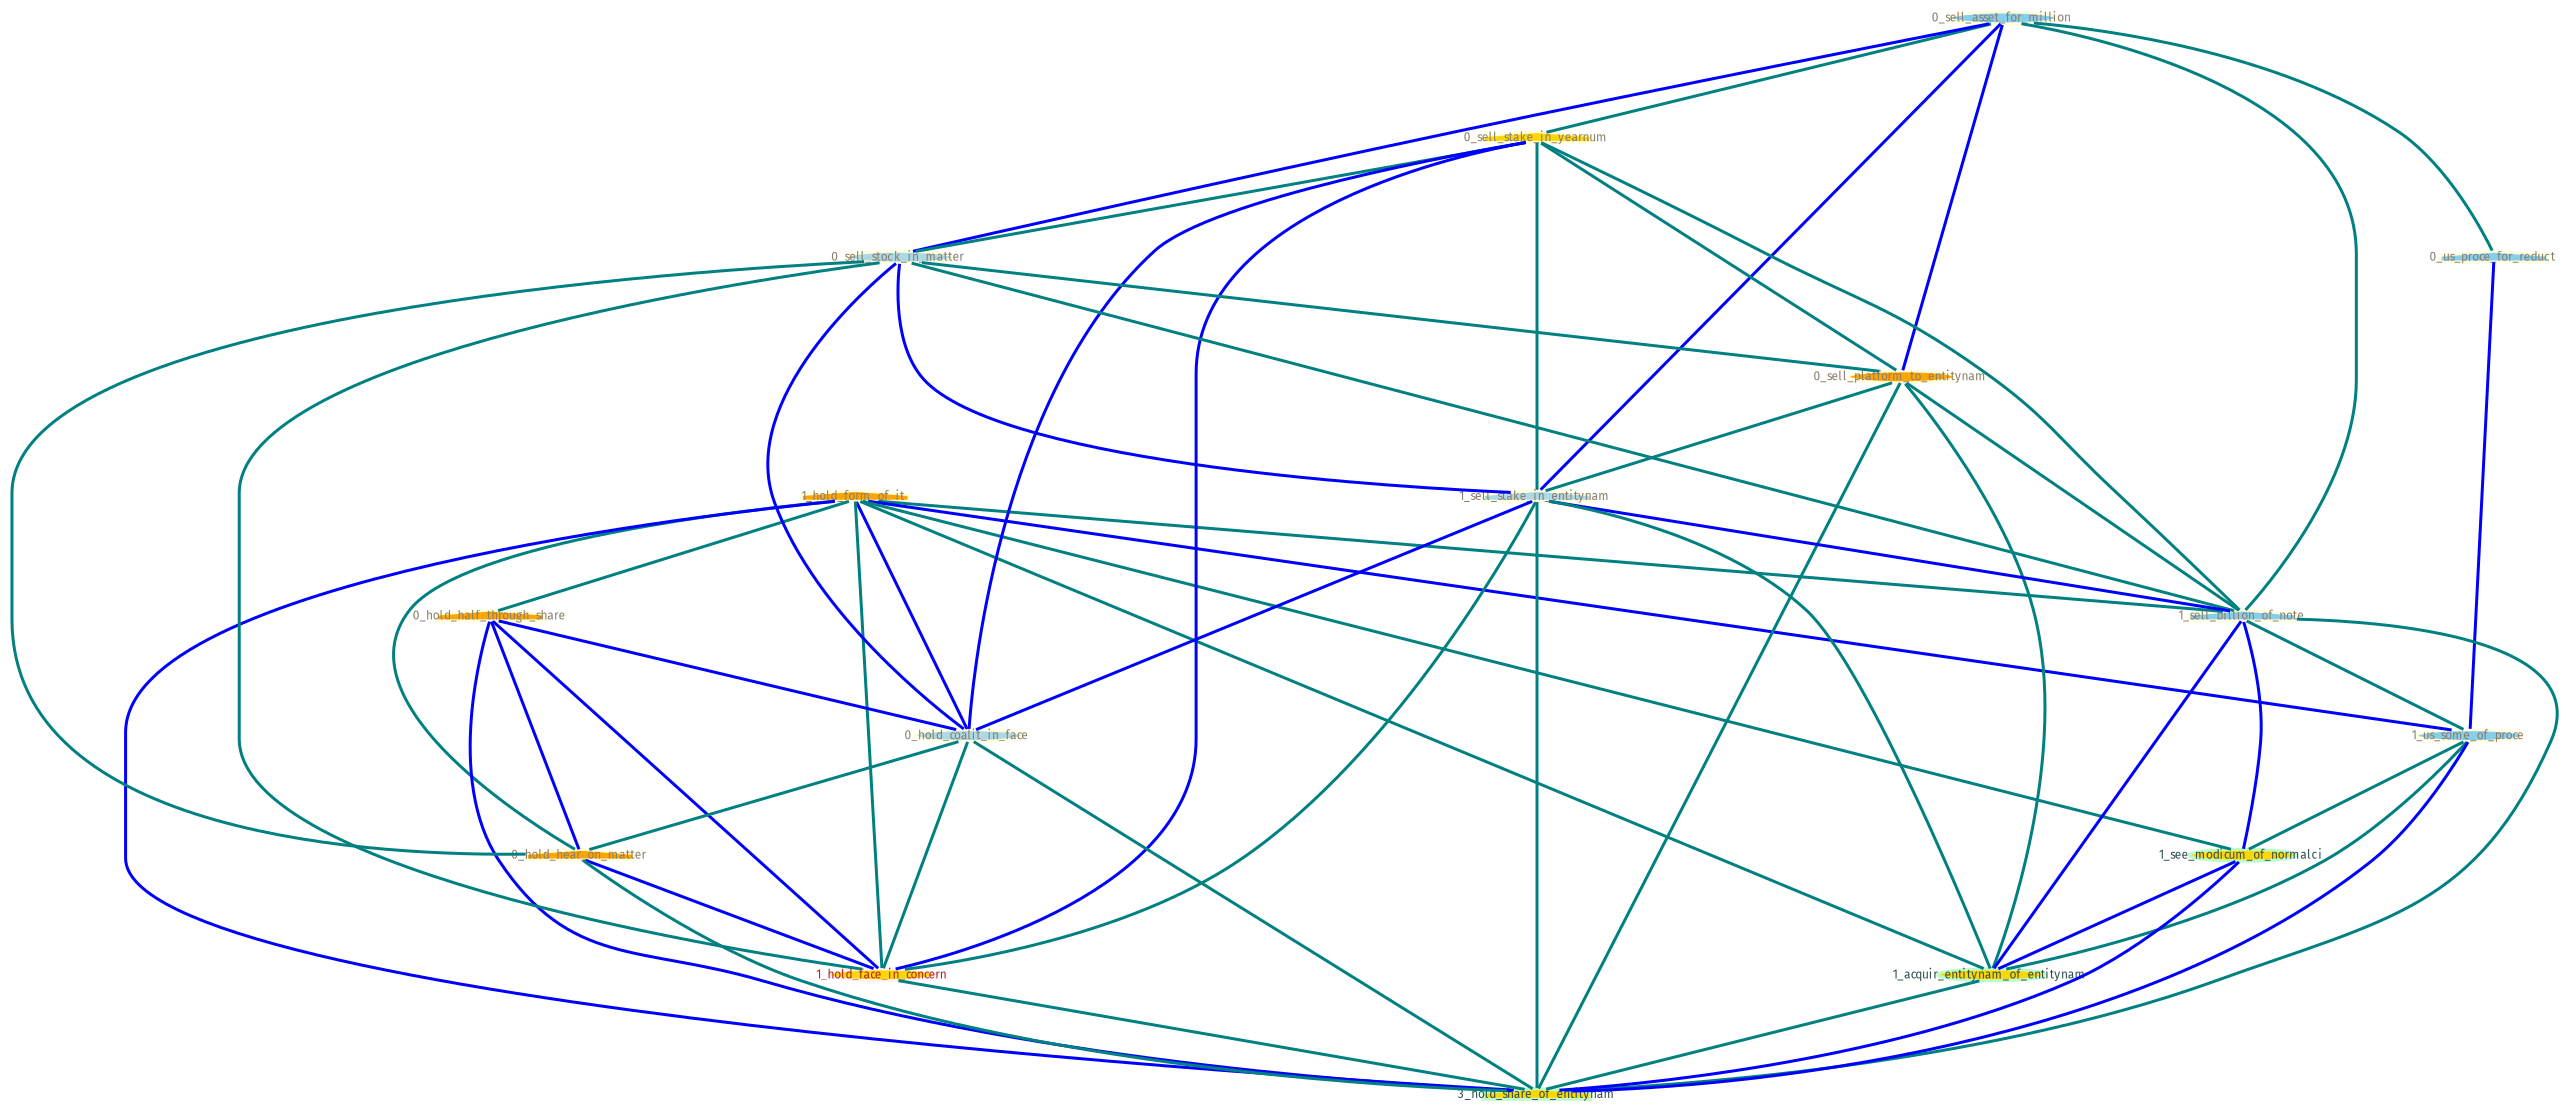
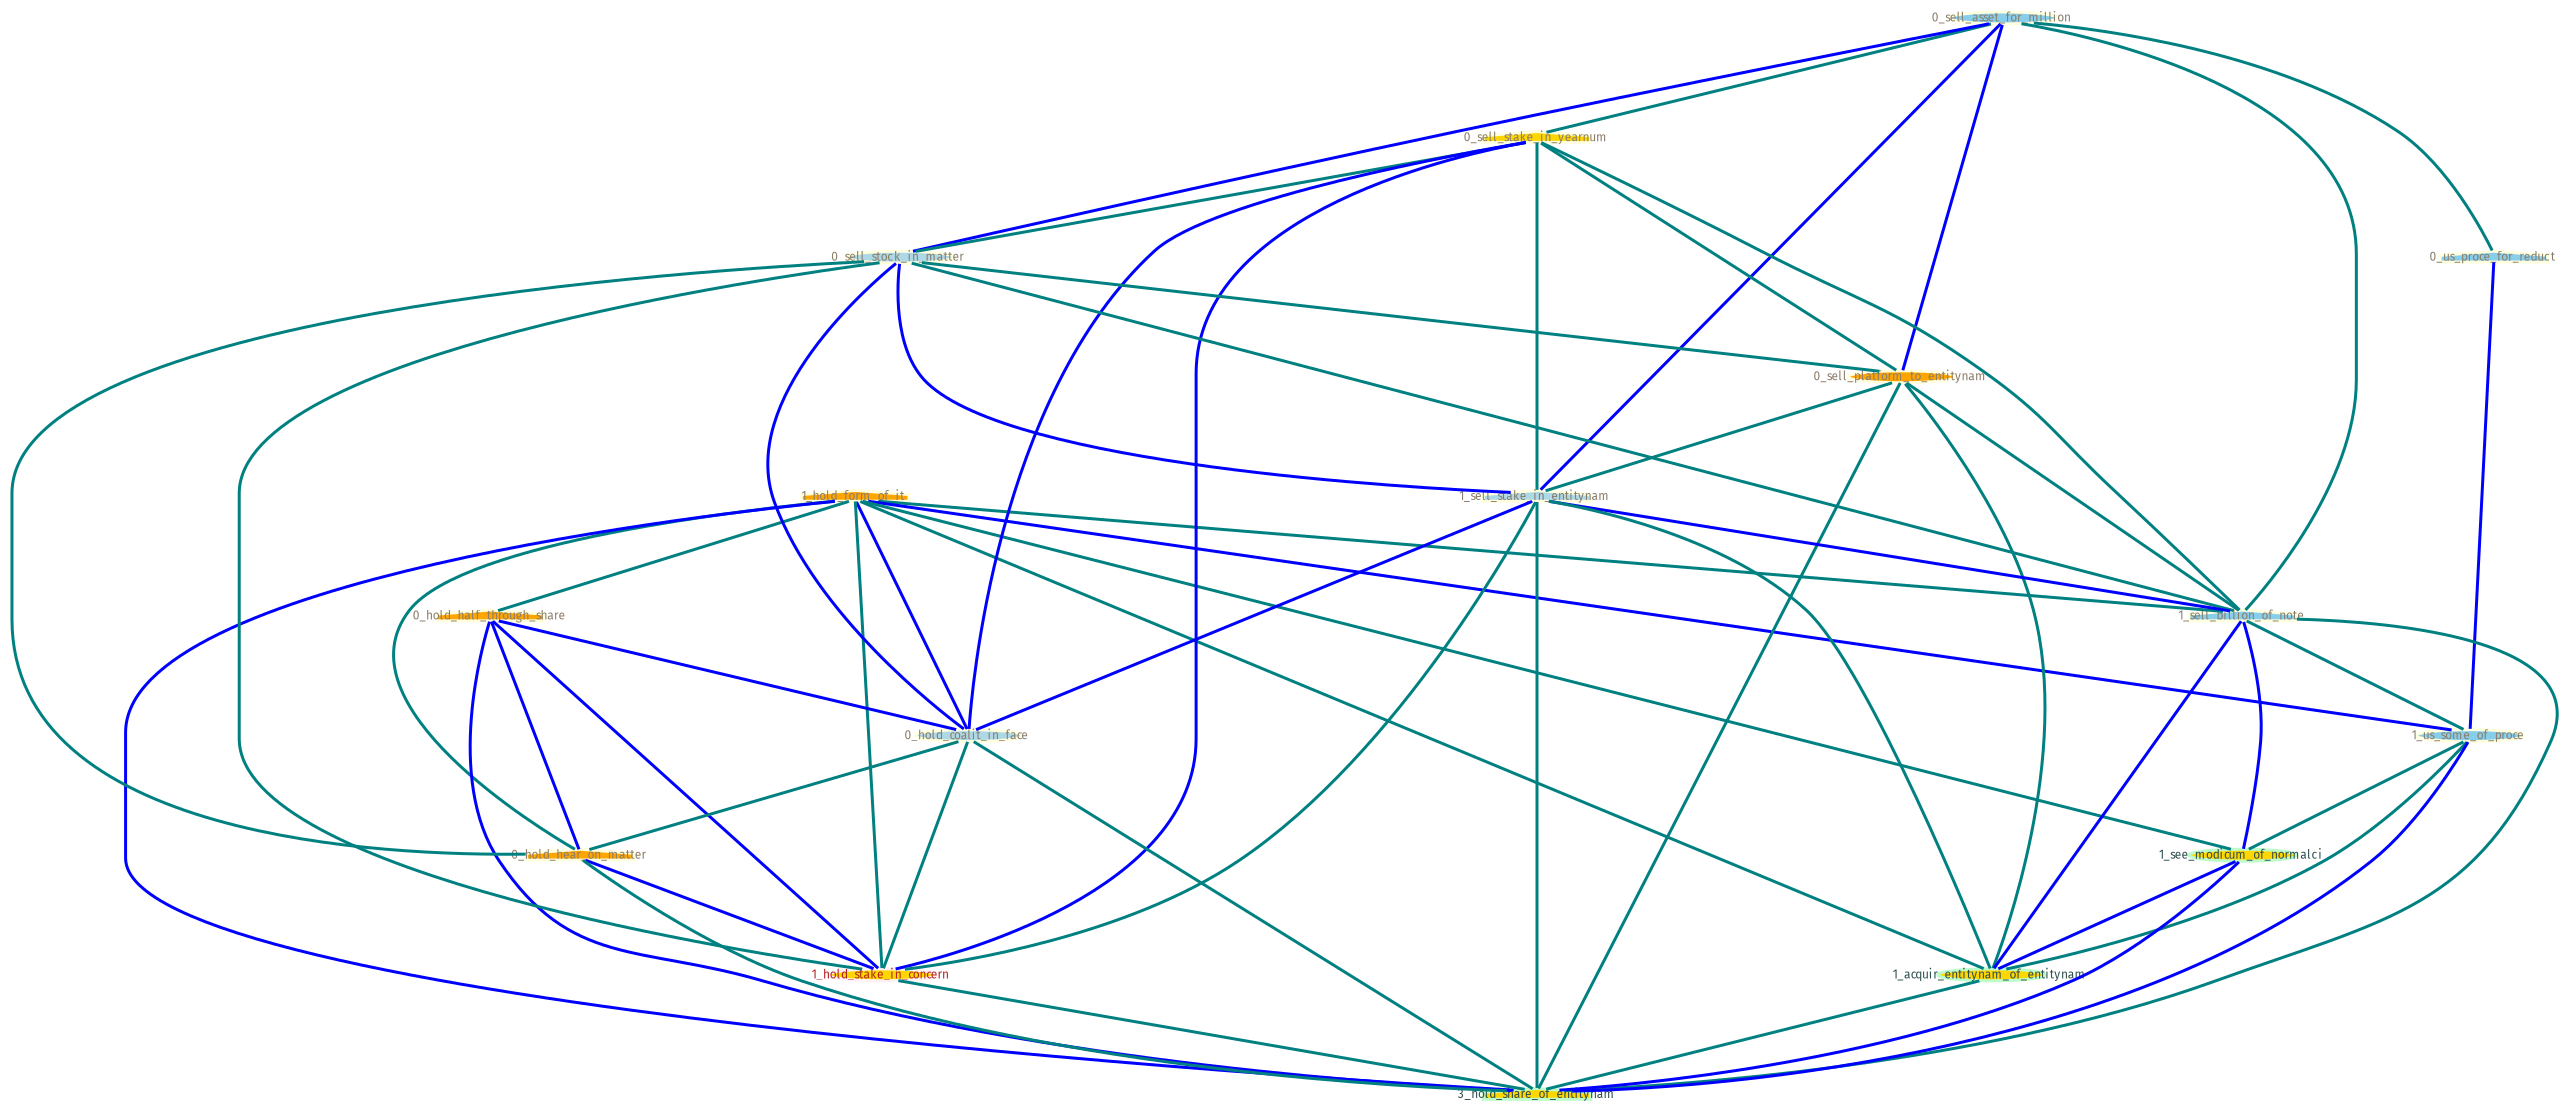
node "1_hold_face_in_concern": label "1_hold_face_in_concern" -> "1_hold_stake_in_concern"
